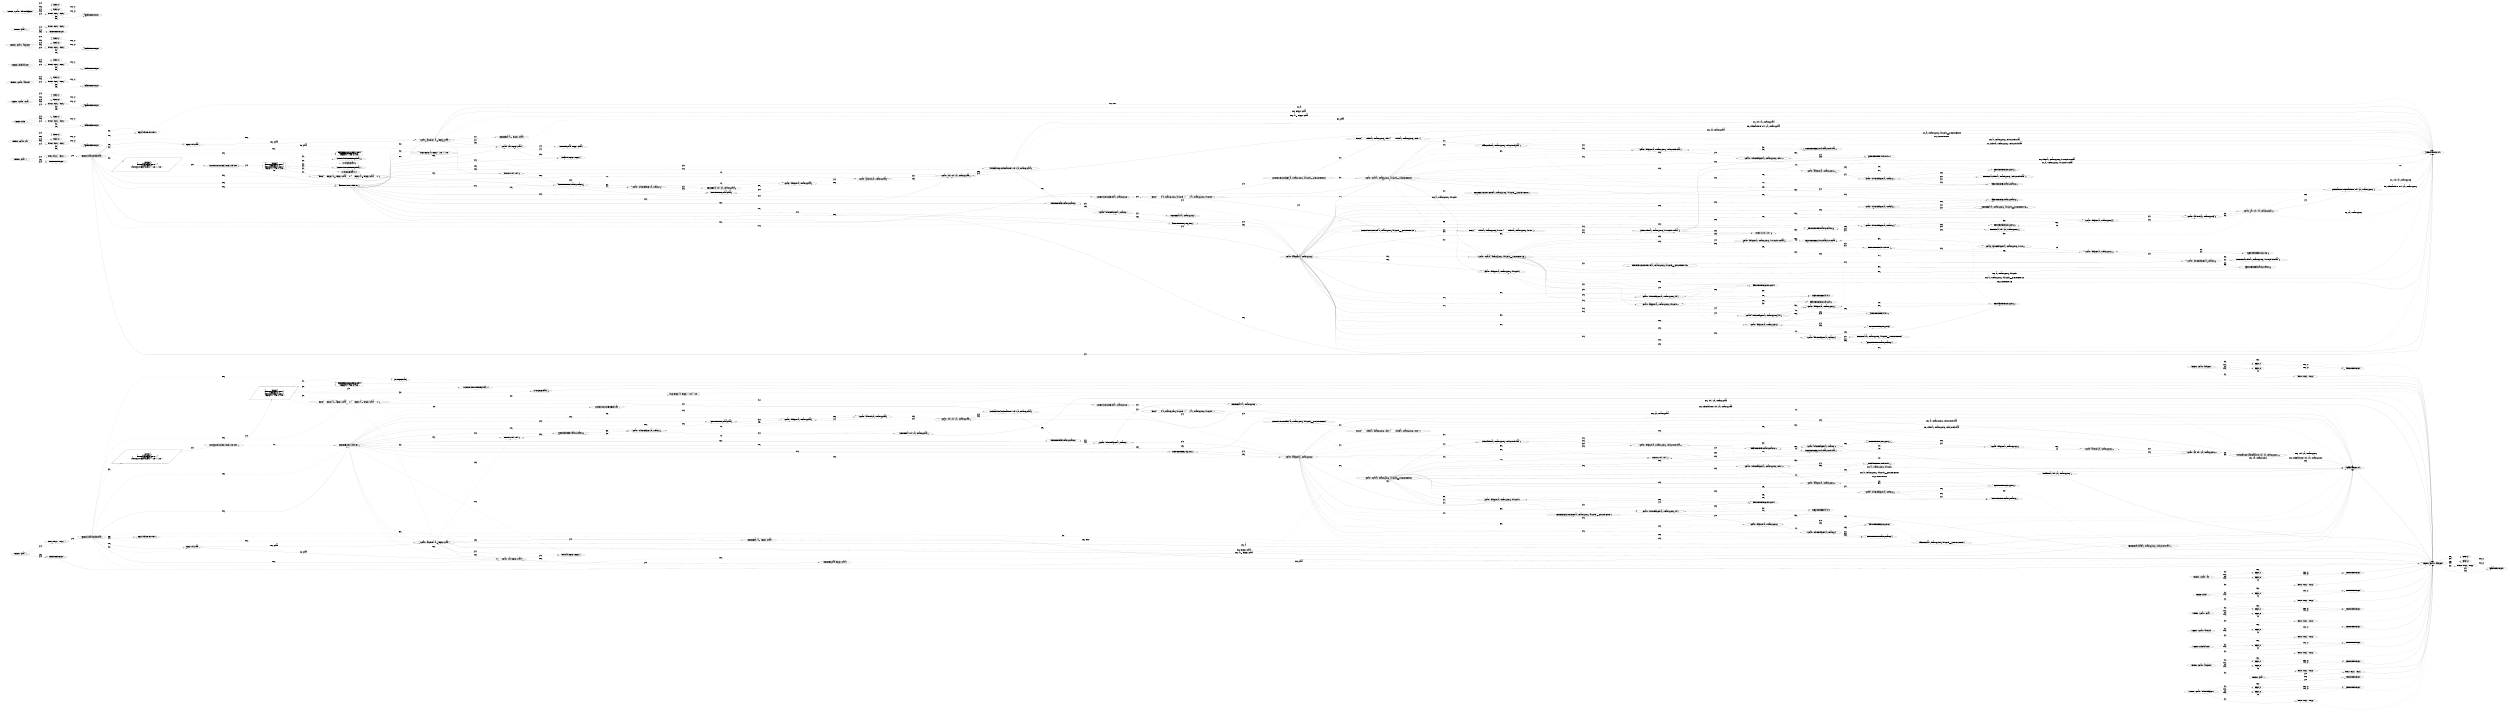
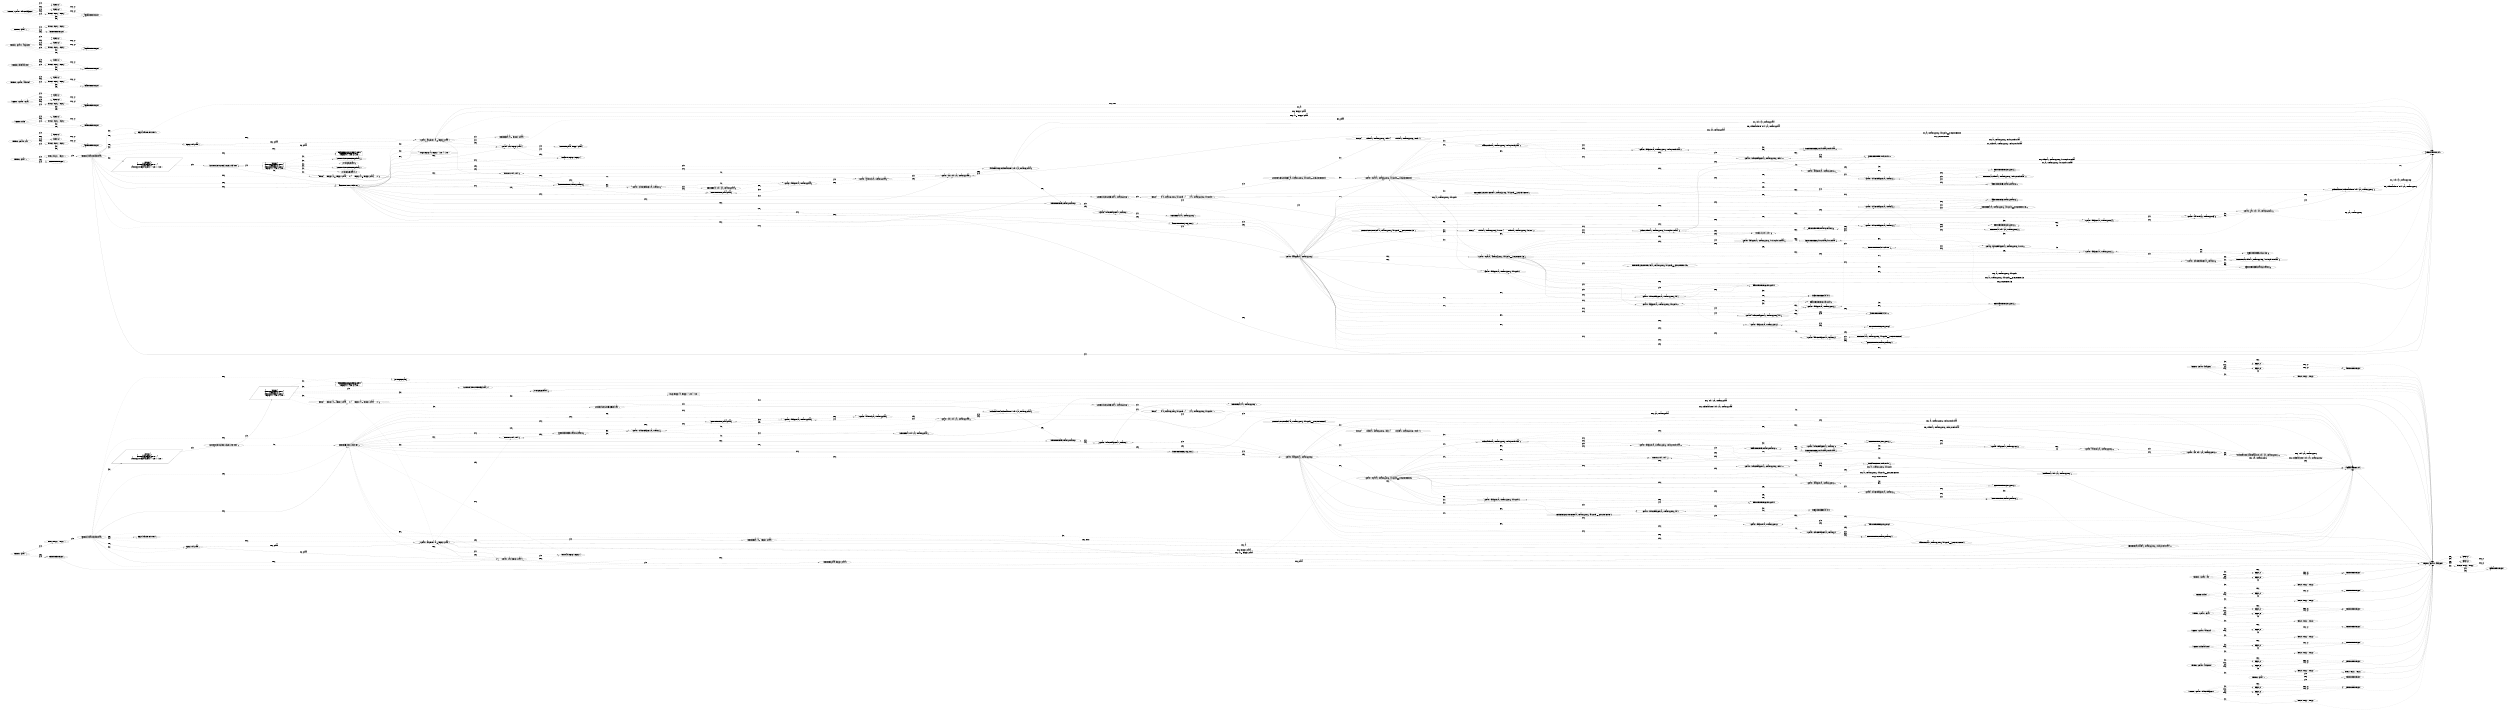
edge "(FIELD_IDENTIFIER,p_browse_data,p_browse_data)" -> "(FIELD_IDENTIFIER,browse,browse)": now "(<operator>.indirectFieldAccess,av->meta_msg.p_msg->browse)" -> "(FIELD_IDENTIFIER,browse,browse)"
